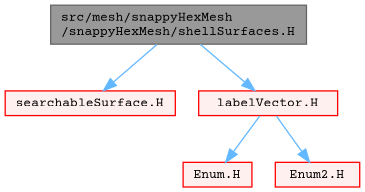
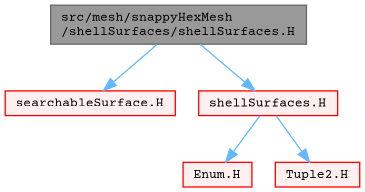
node "src/mesh/snappyHexMesh /snappyHexMesh/shellSurfaces.H": label "src/mesh/snappyHexMesh /snappyHexMesh/shellSurfaces.H" -> "src/mesh/snappyHexMesh /shellSurfaces/shellSurfaces.H"
node "labelVector.H": label "labelVector.H" -> "shellSurfaces.H"
node "Enum2.H": label "Enum2.H" -> "Tuple2.H"
